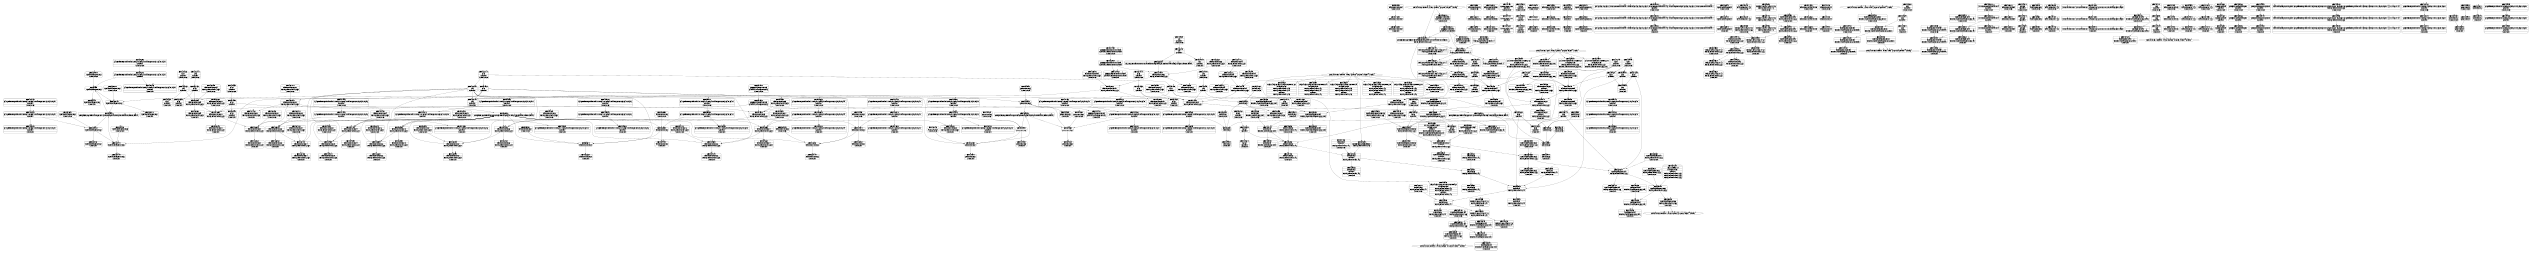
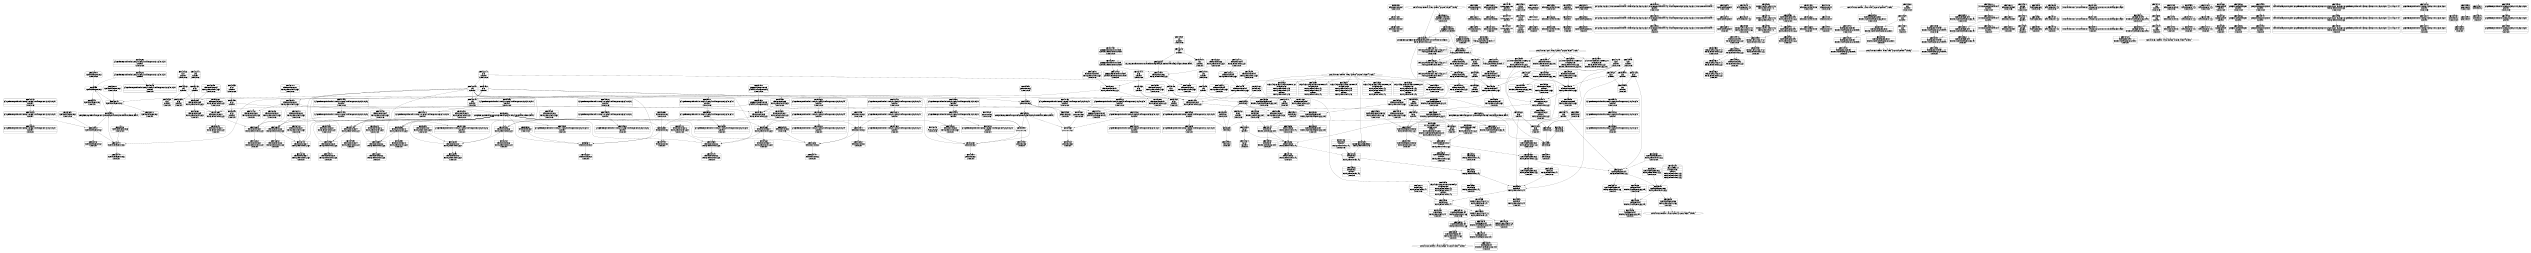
node "CE0x42b8f20": text "requested_umount:cred4" -> "selinux_umount:cred4"
